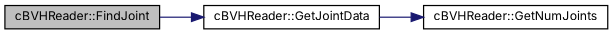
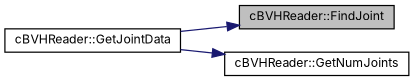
edge "cBVHReader::FindJoint" -> "cBVHReader::GetJointData": reversed
